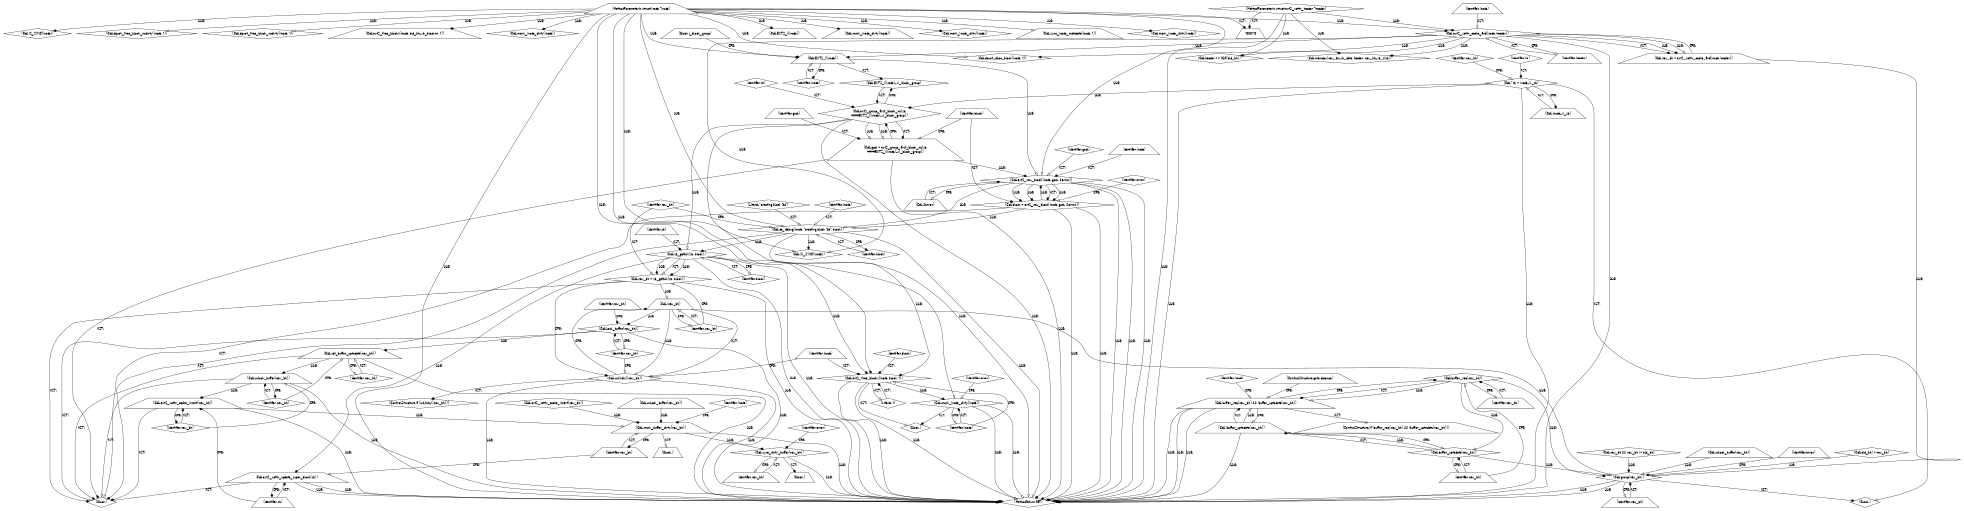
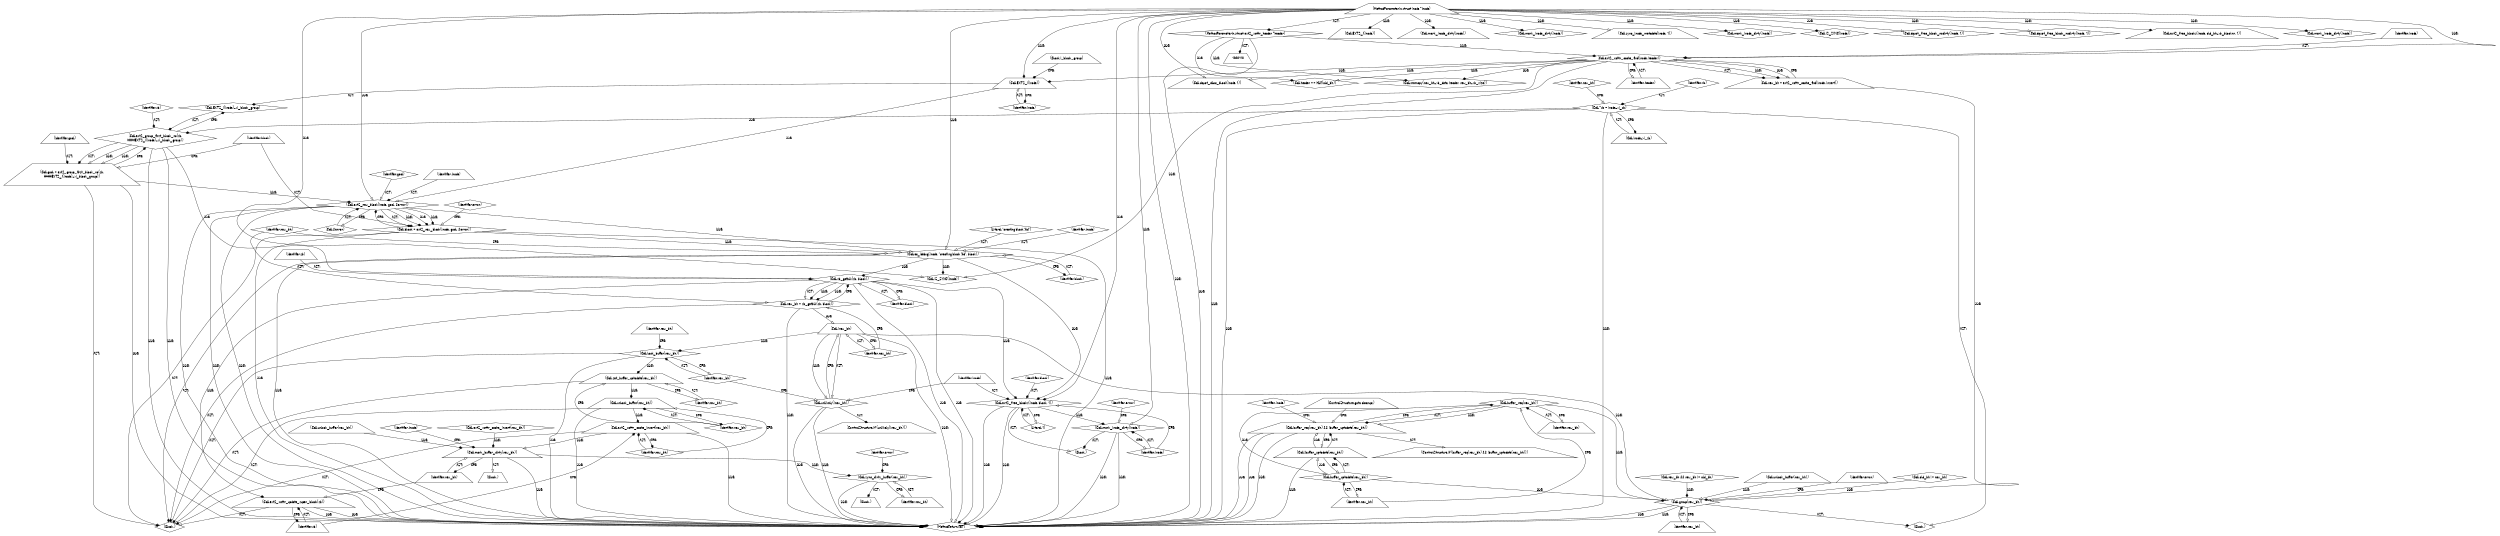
edge "(MethodParameterIn,struct inode *inode)" -> "1000110": now "(MethodParameterIn,struct inode *inode)" -> "(MethodParameterIn,struct ext2_xattr_header *header)"
edge "(Identifier,header)" -> "(Call,ext2_xattr_cache_find(inode, header))": arrowhead onormal -> diamond
edge "(Call,ext2_xattr_cache_find(inode, header))" -> "(Call,dquot_alloc_block(inode, 1))": arrowhead diamond -> onormal
node "(Call,dquot_alloc_block(inode, 1))": shape diamond -> trapezium
node "(Call,new_bh = ext2_xattr_cache_find(inode, header))": label "(Call,new_bh = ext2_xattr_cache_find(inode, header))" -> "(Call,new_bh = ext2_xattr_cache_find(inode, insert))"
edge "(Call,block = ext2_new_block(inode, goal, &error))" -> "(Call,ext2_new_block(inode, goal, &error))": label "DDG: " -> "CFG: "
node "(Call,&error)": shape trapezium -> diamond
edge "(Call,new_bh = sb_getblk(sb, block))" -> "(Call,unlikely(!new_bh))": now "(Call,new_bh = sb_getblk(sb, block))" -> "(Call,sb_getblk(sb, block))"
edge "(Call,unlikely(!new_bh))" -> "(Call,!new_bh)": arrowhead diamond -> onormal
edge "(Call,ext2_free_blocks(inode, block, 1))" -> "(Literal,1)": label "AST: " -> "CFG: "
node "(ControlStructure,if (unlikely(!new_bh)))": shape diamond -> trapezium
edge "(Call,set_buffer_uptodate(new_bh))" -> "(MethodReturn,RET)": now "(Call,!new_bh)" -> "(MethodReturn,RET)"
